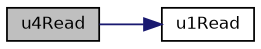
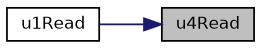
edge "u4Read" -> "u1Read": reversed
